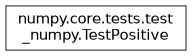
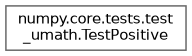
node "numpy.core.tests.test _numpy.TestPositive": label "numpy.core.tests.test _numpy.TestPositive" -> "numpy.core.tests.test _umath.TestPositive"
